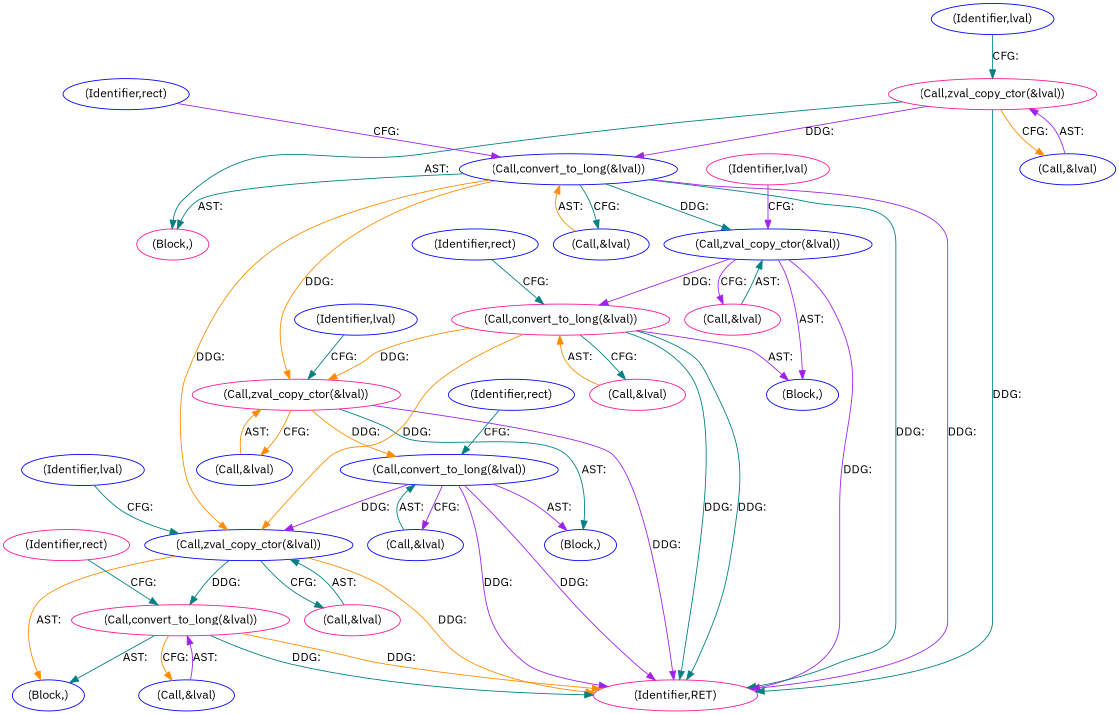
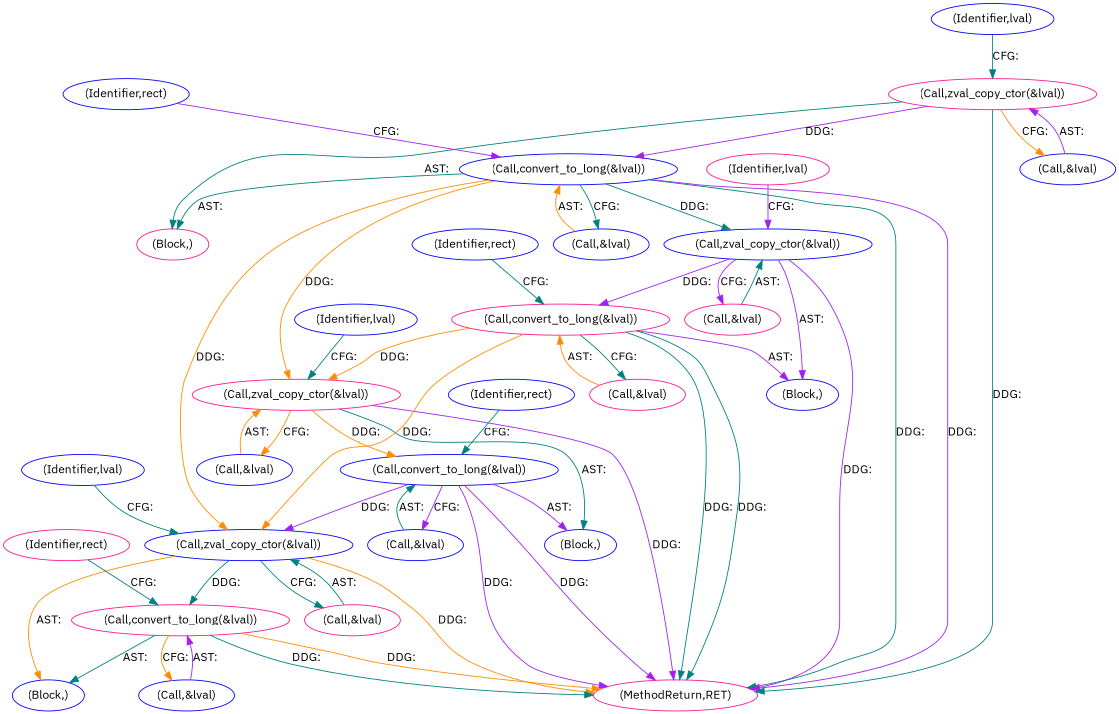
node "(Identifier,RET)": label "(Identifier,RET)" -> "(MethodReturn,RET)"
